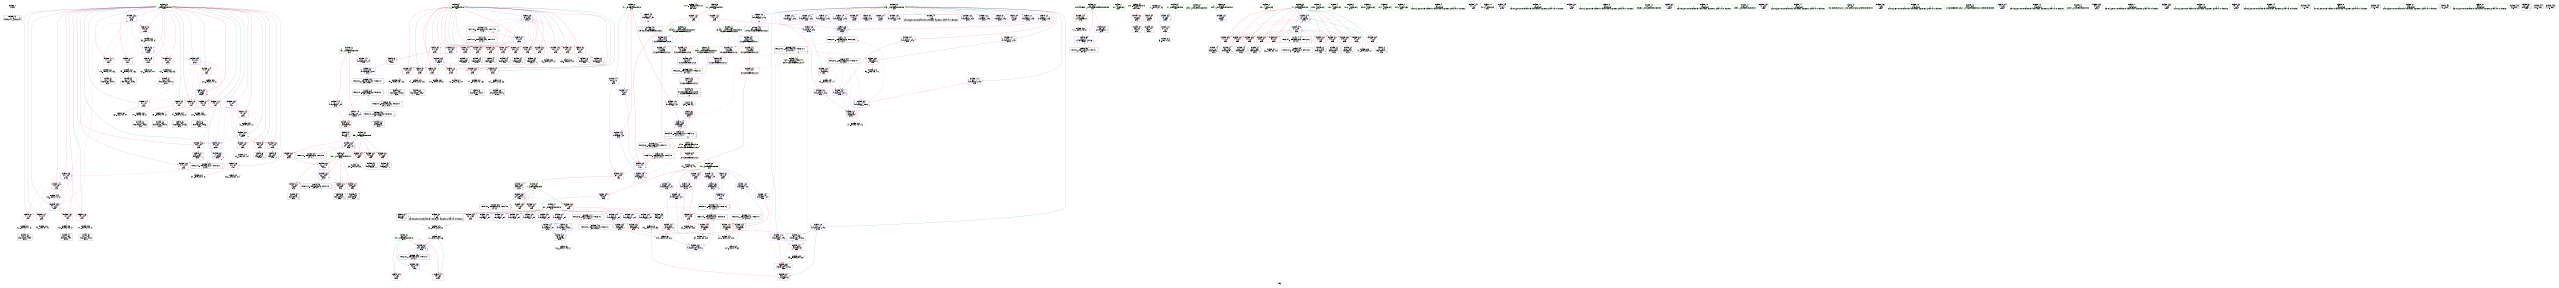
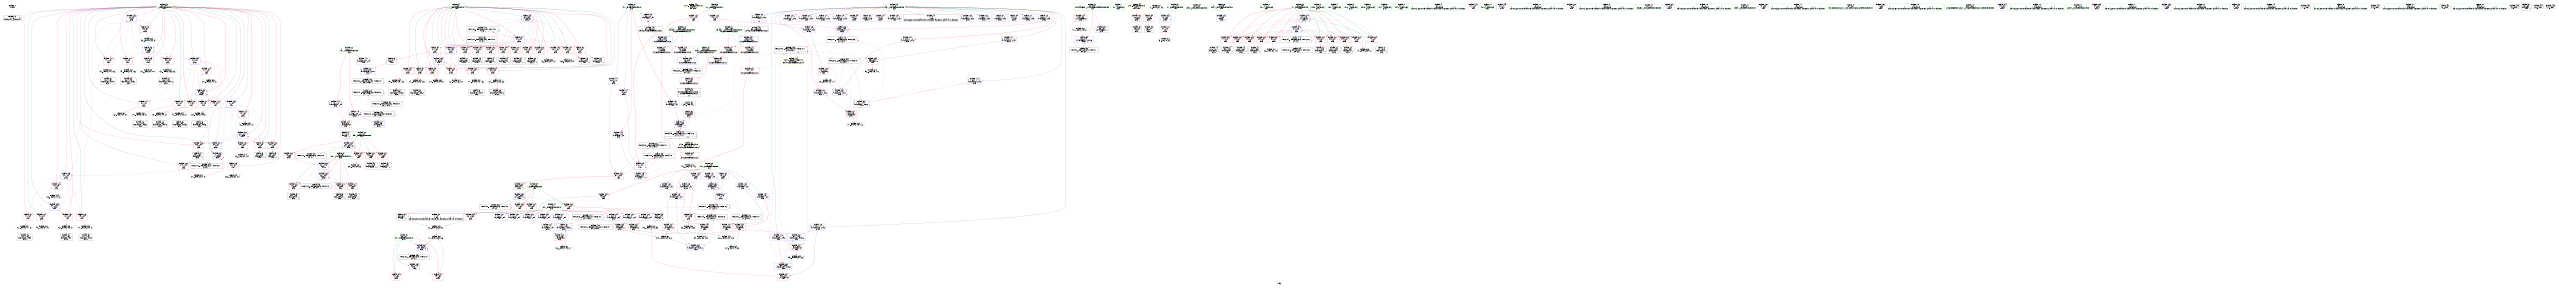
node "NodeID: 126": removed
node "NodeID: 400": text "MR_28V_2 = PHI(MR_28V_3, MR_28V_1, )" -> "MR_28V_2 = ENCHI(MR_28V_3, MR_28V_1, )"
